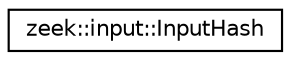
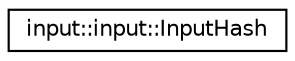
node "zeek::input::InputHash": label "zeek::input::InputHash" -> "input::input::InputHash"
